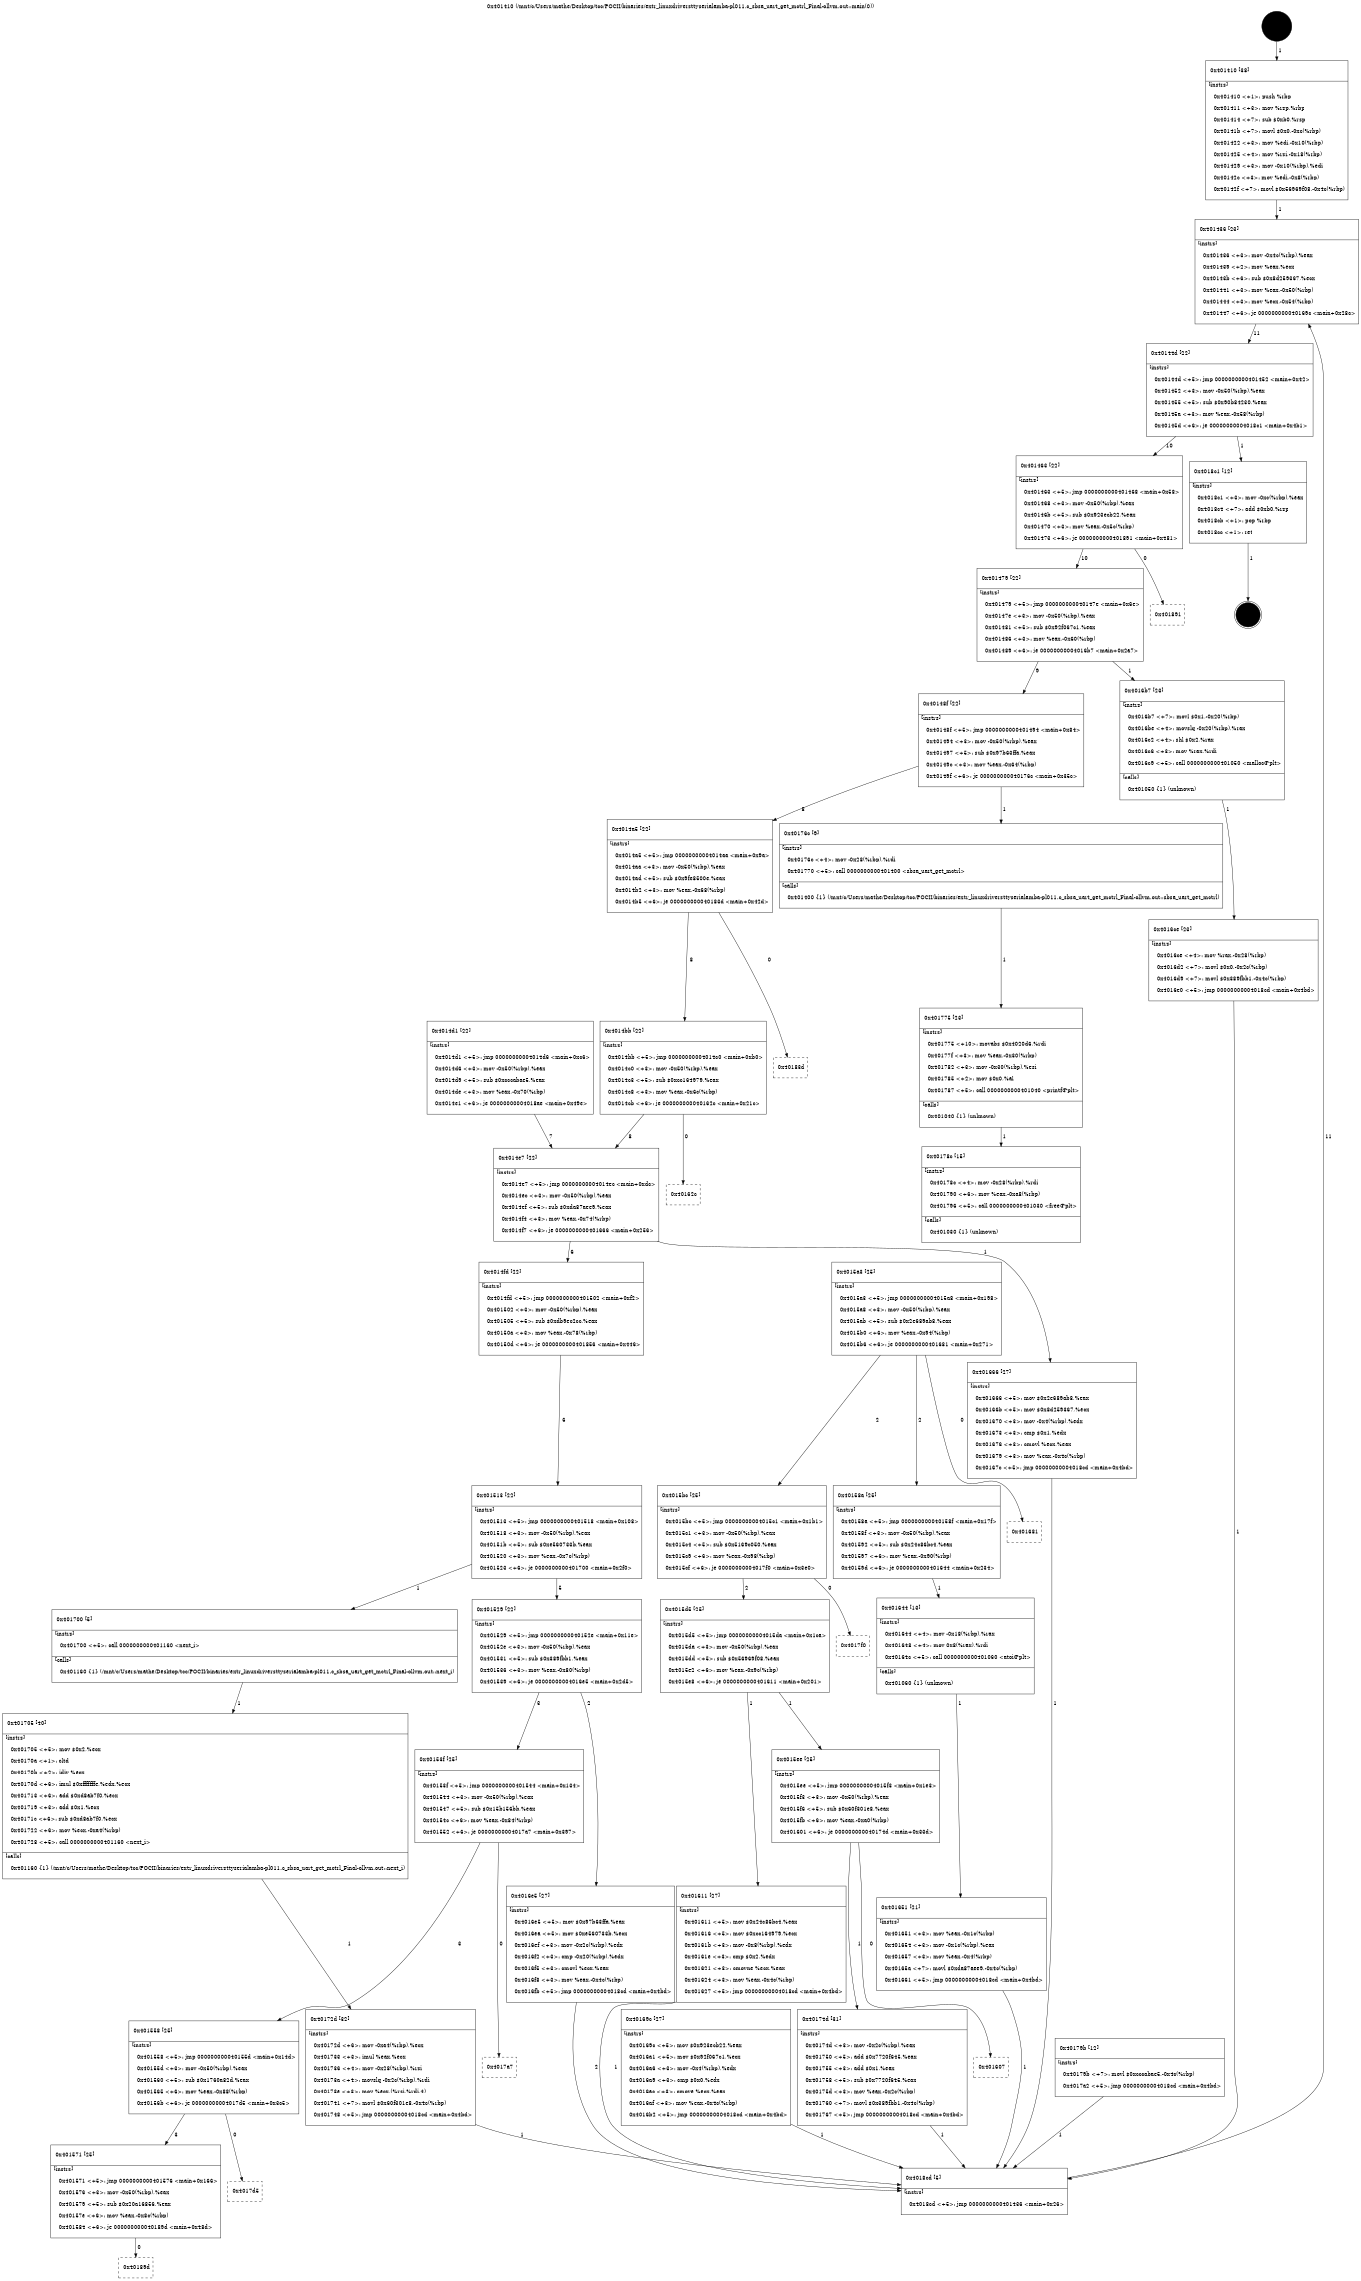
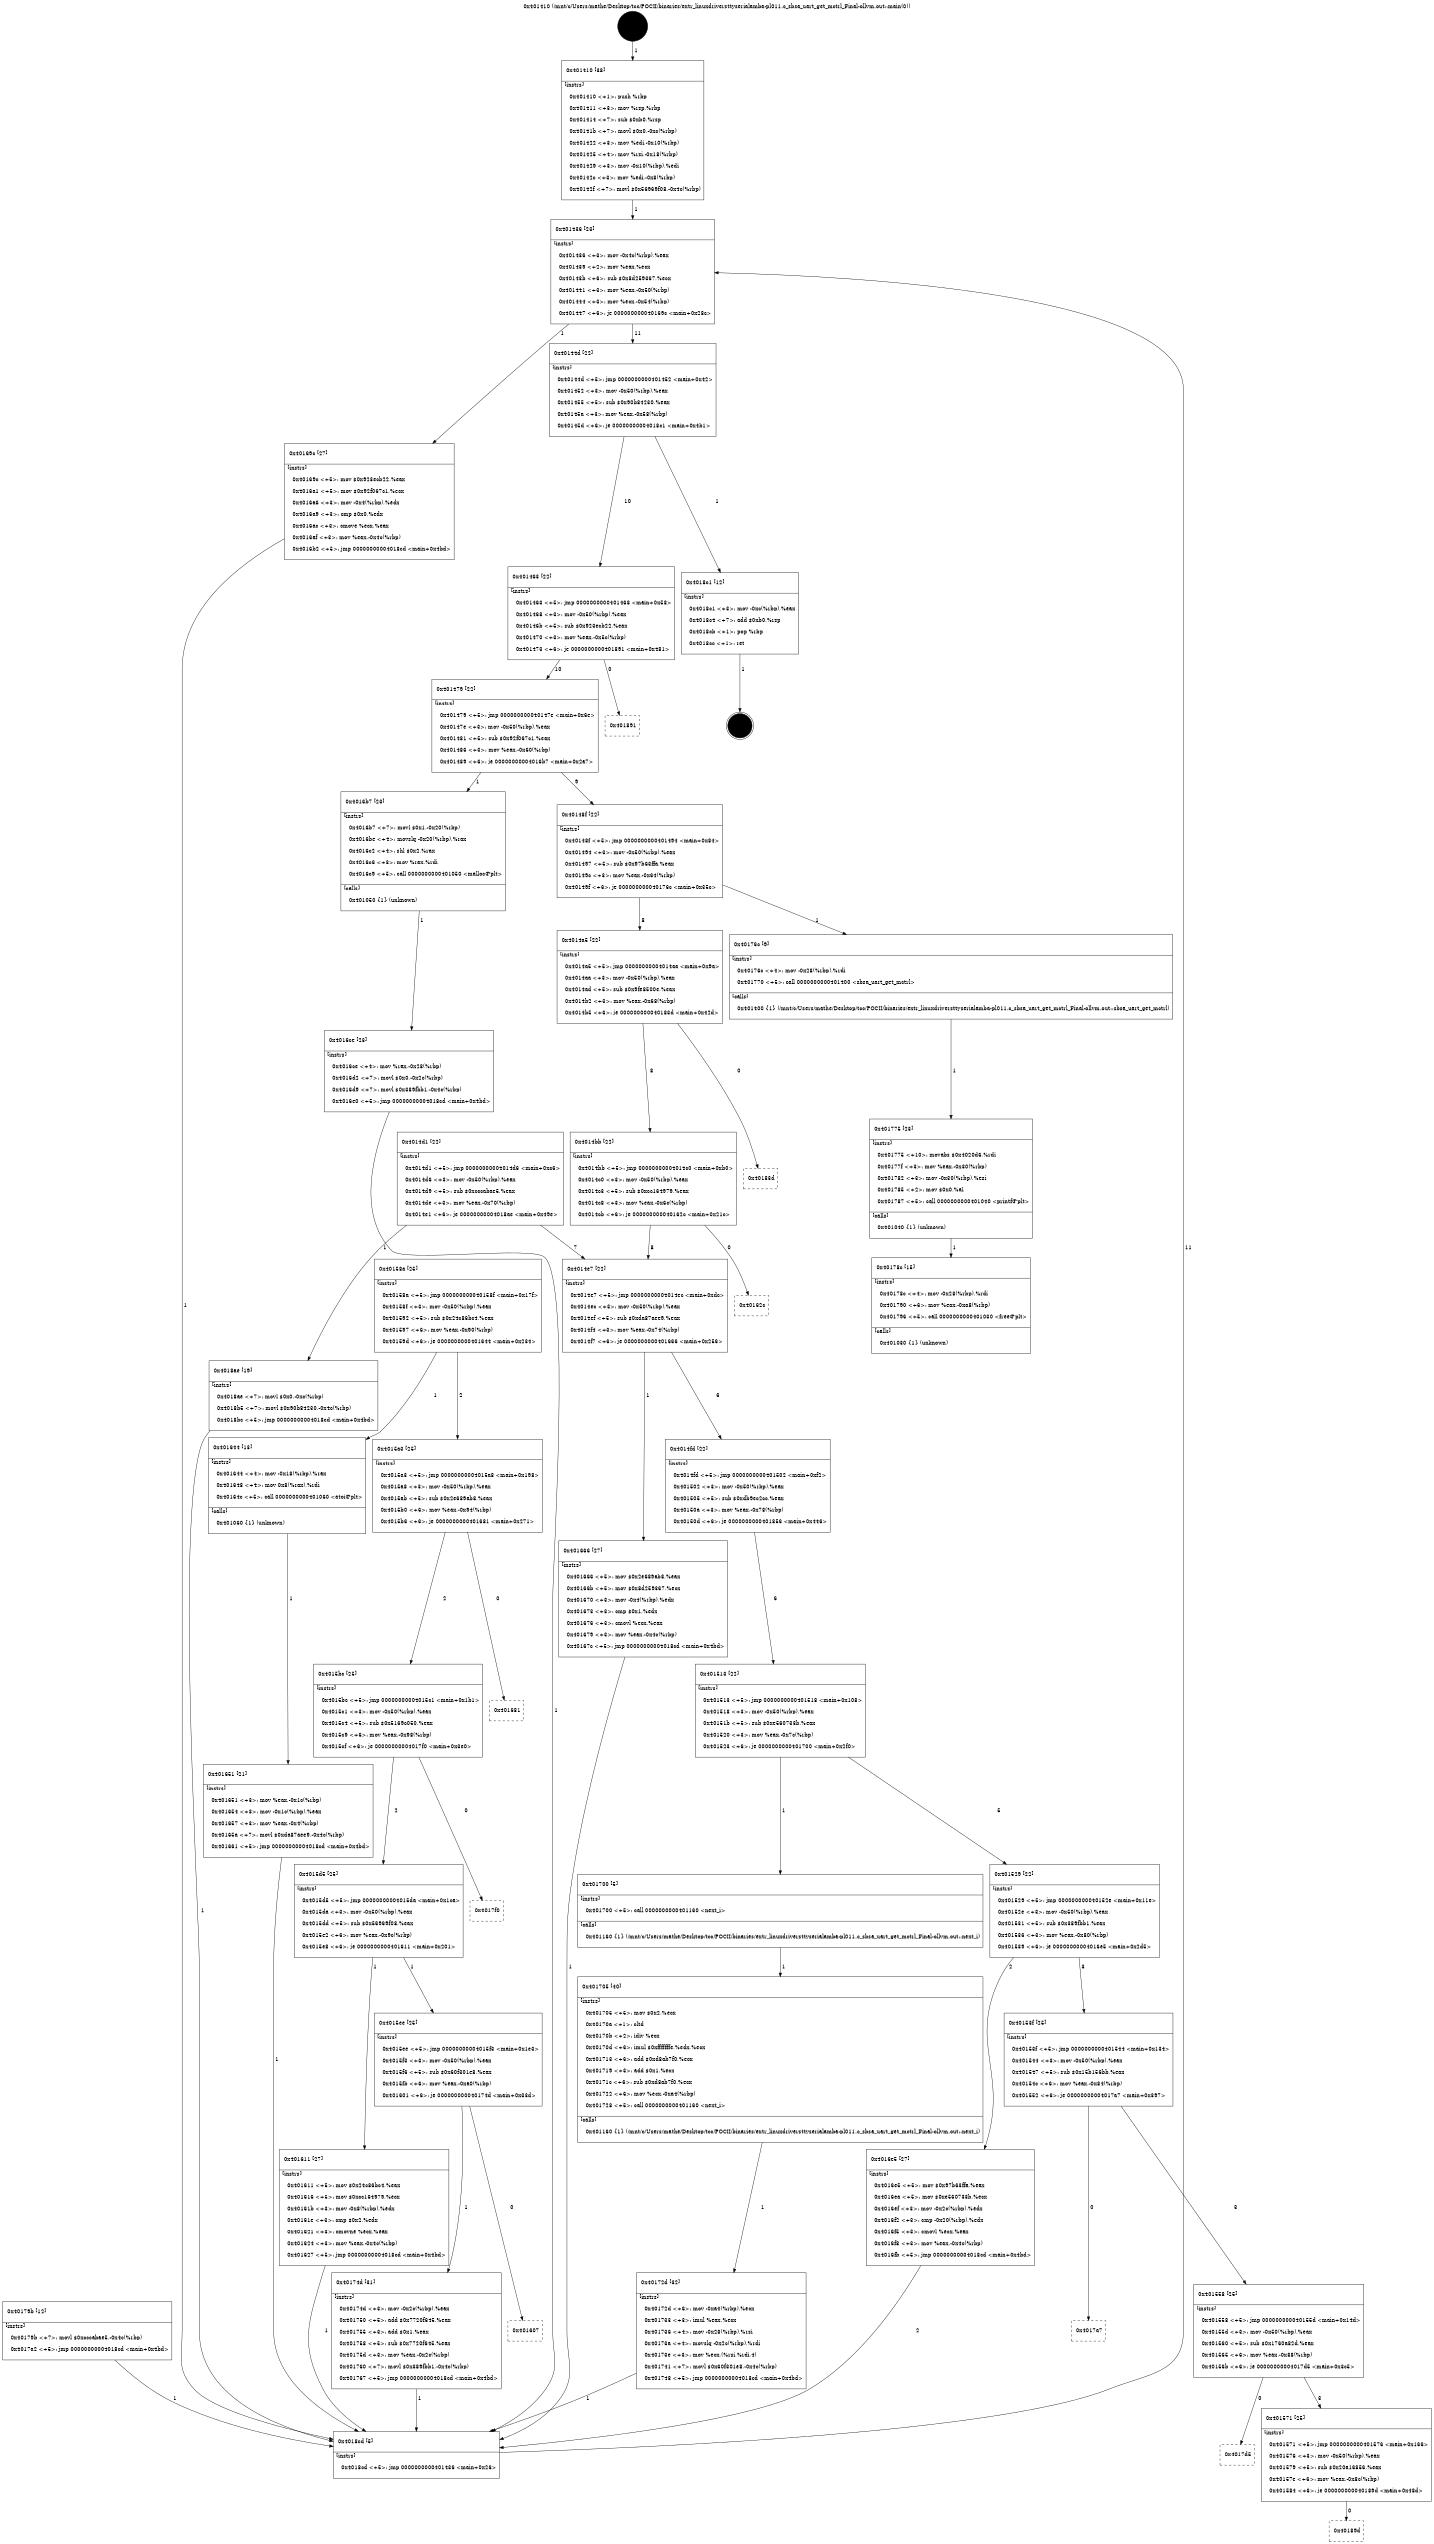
edge "0x401436 [23]" -> "0x40169c [27]": added, label "1"
node "0x4018ae [19]": added
edge "0x4015a3 [25]" -> "0x40158a [25]": reversed
